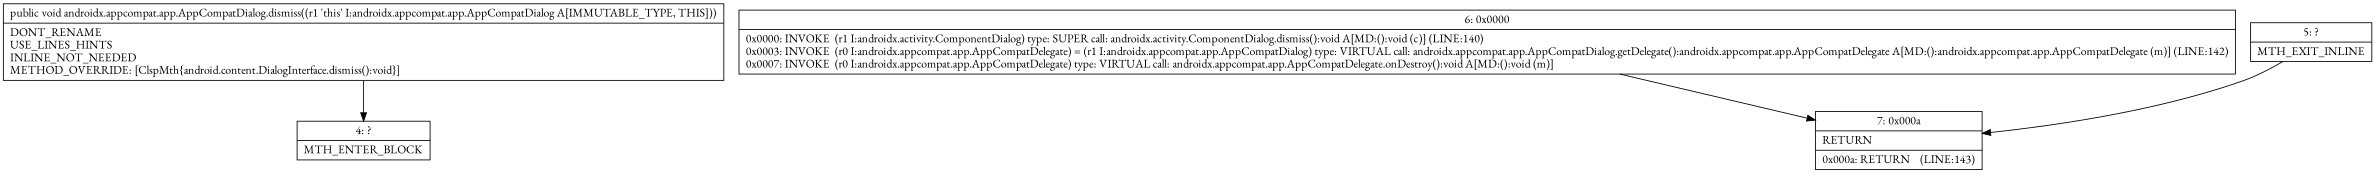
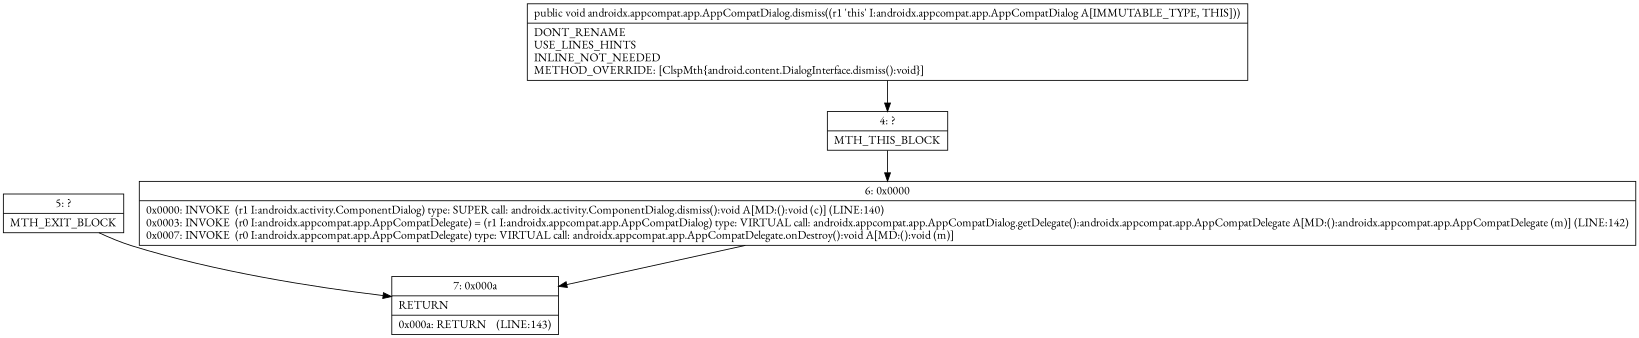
node "5: ?": text "MTH_EXIT_INLINE" -> "MTH_EXIT_BLOCK"
node "4: ?": text "MTH_ENTER_BLOCK" -> "MTH_THIS_BLOCK"
edge "4: ?" -> "6: 0x0000": added
